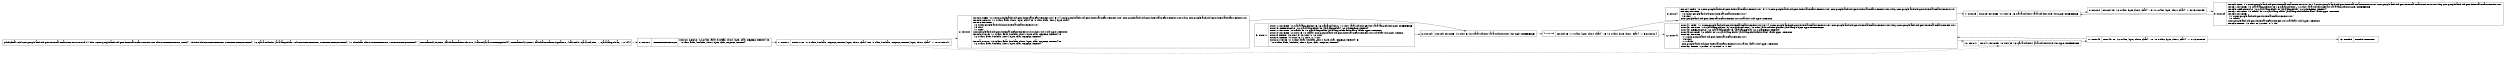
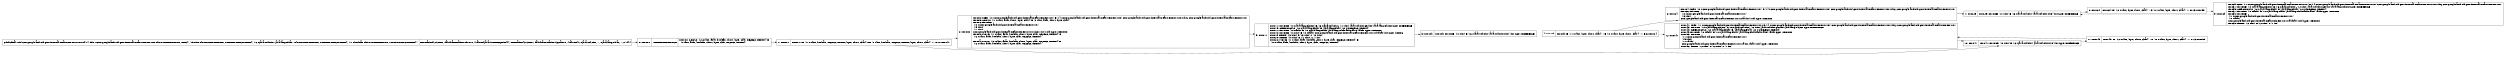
edge "9: 0x002f" -> "7: 0x0029": style solid -> dashed
edge "2: 0x0003" -> "3: 0x000b": now "2: 0x0003" -> "5: 0x0011"
node "2: 0x0003": text "(r1 I:get)" -> "(r1 I:int)"
edge "3: 0x000b" -> "4: 0x000f": removed
node "13: 0x0059": removed
edge "1: 0x0001" -> "10: 0x0041": style dashed -> solid
